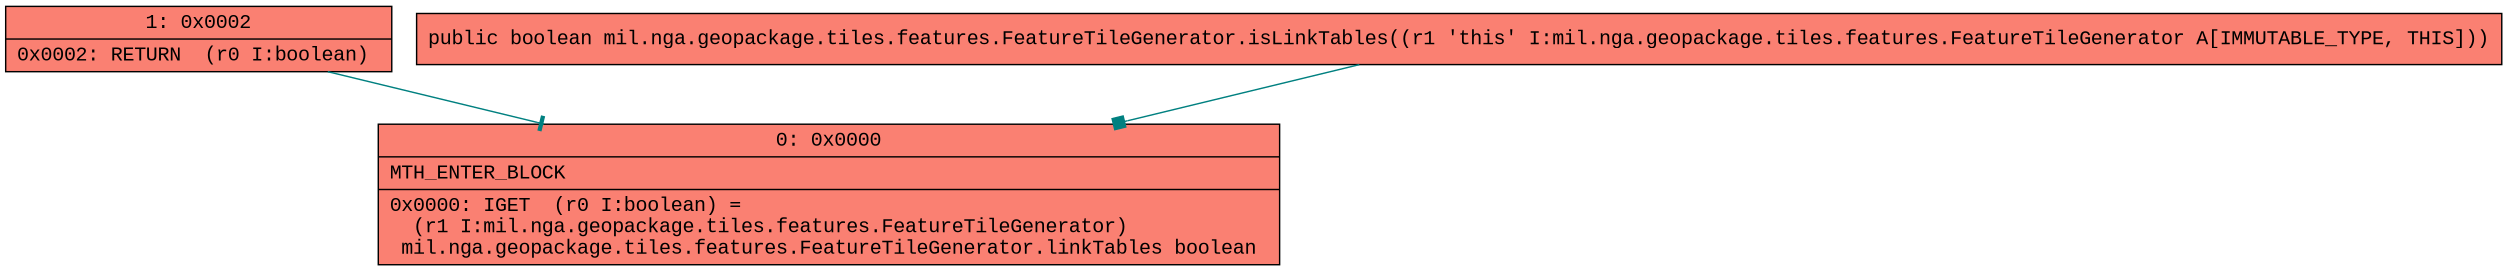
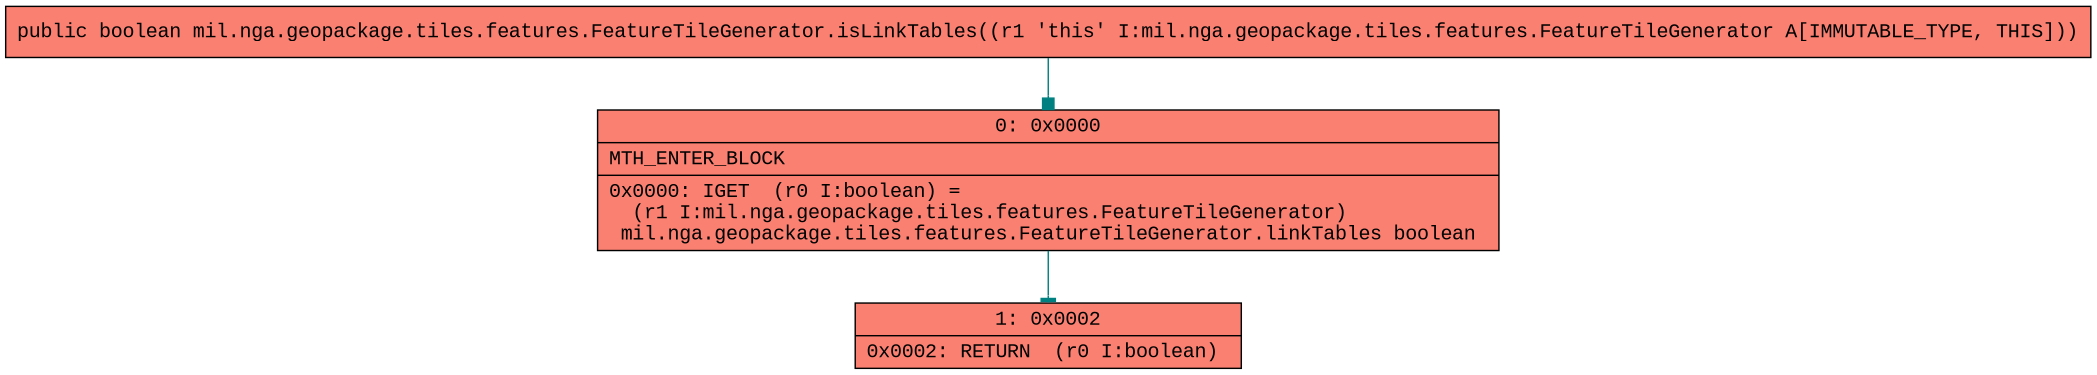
edge "1: 0x0002" -> "0: 0x0000": reversed
